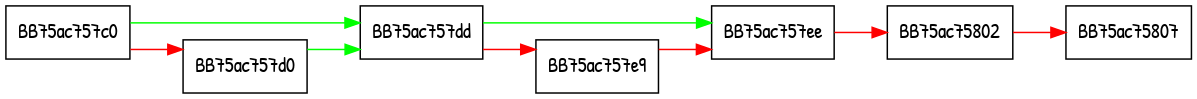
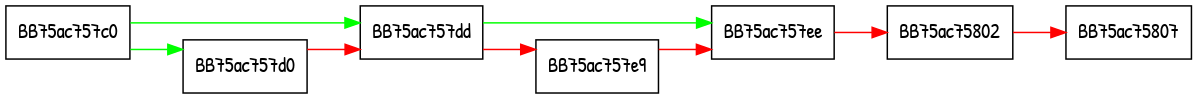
edge "BB75ac757c0" -> "BB75ac757d0": color red -> green
edge "BB75ac757d0" -> "BB75ac757dd": color green -> red
